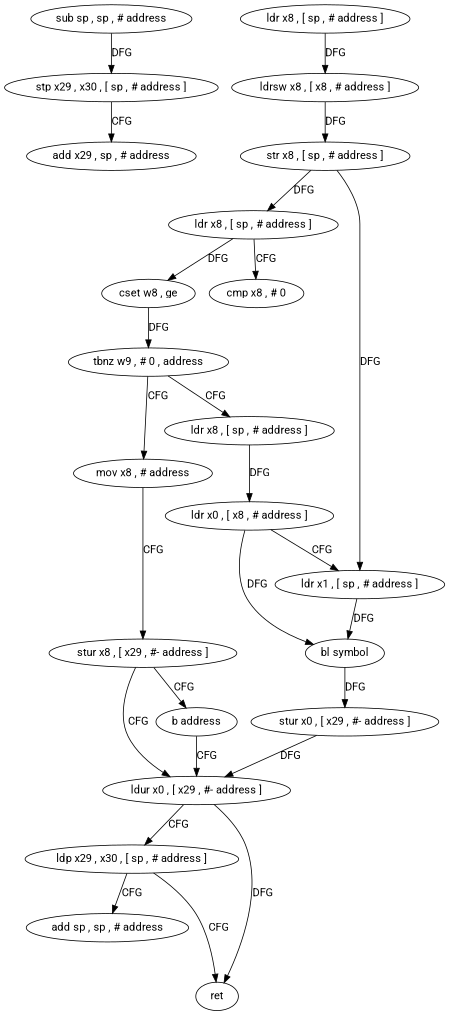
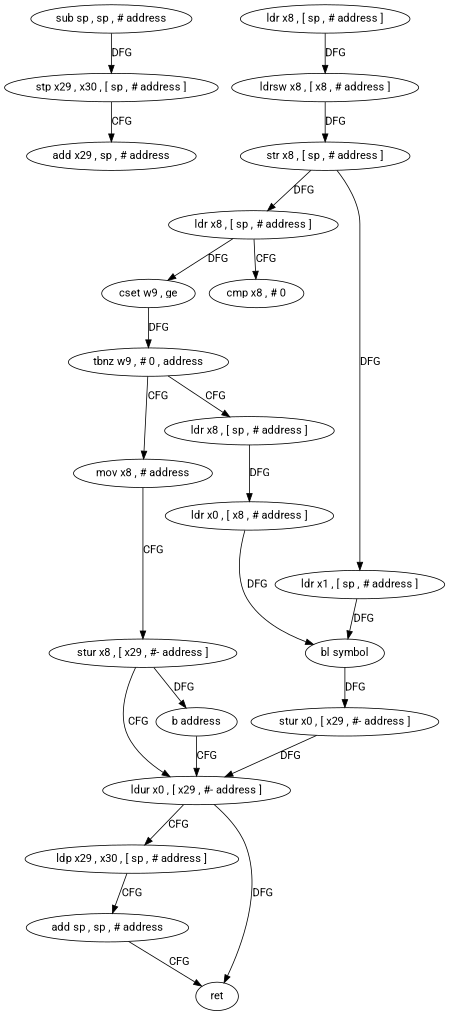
node "cset w8 , ge": label "cset w8 , ge" -> "cset w9 , ge"
edge "ldr x0 , [ x8 , # address ]" -> "ldr x1 , [ sp , # address ]": removed, label "CFG"
edge "stur x8 , [ x29 , #- address ]" -> "b address": label "CFG" -> "DFG"
edge "ldp x29 , x30 , [ sp , # address ]" -> "ret": now "add sp , sp , # address" -> "ret"
